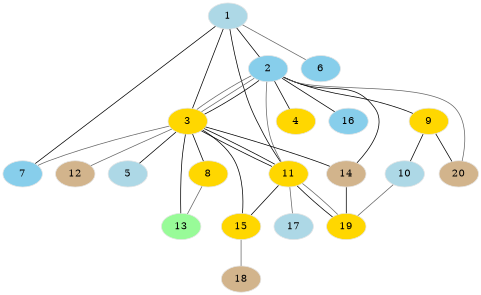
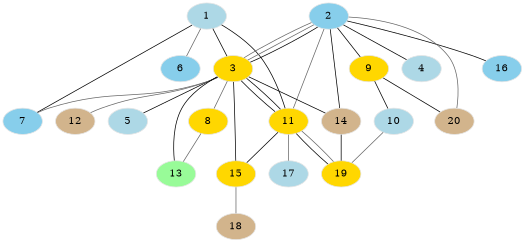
edge "1" -- "2": removed
node "4": fillcolor gold -> lightblue
edge "3" -- "8": color black -> gray40
